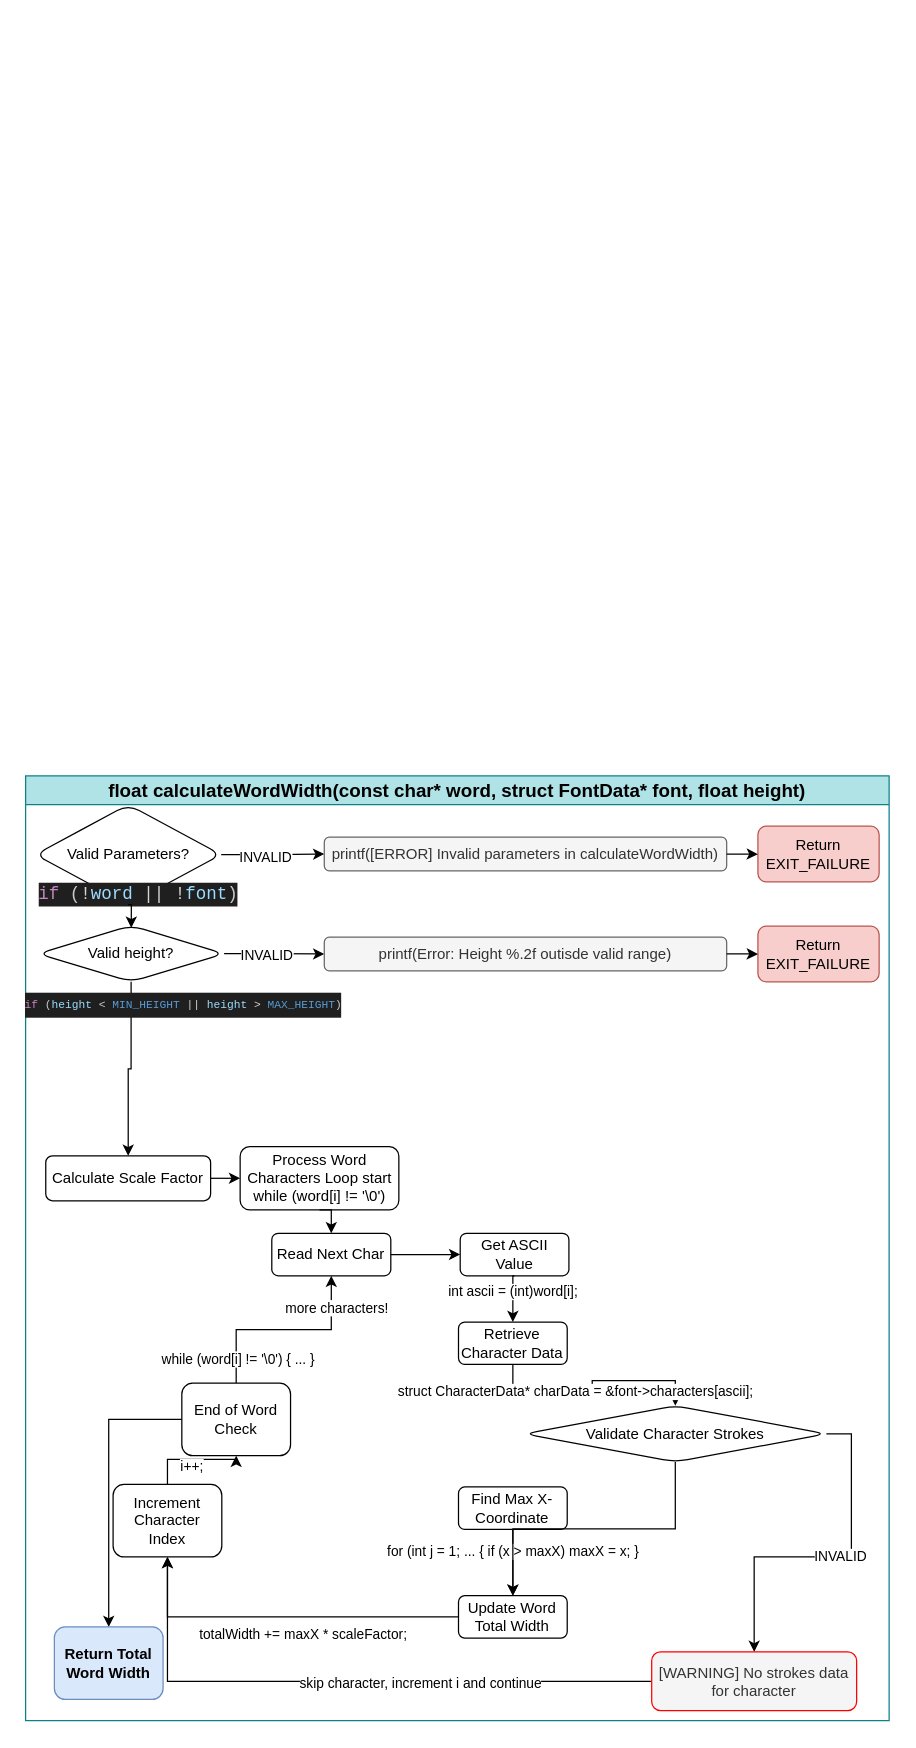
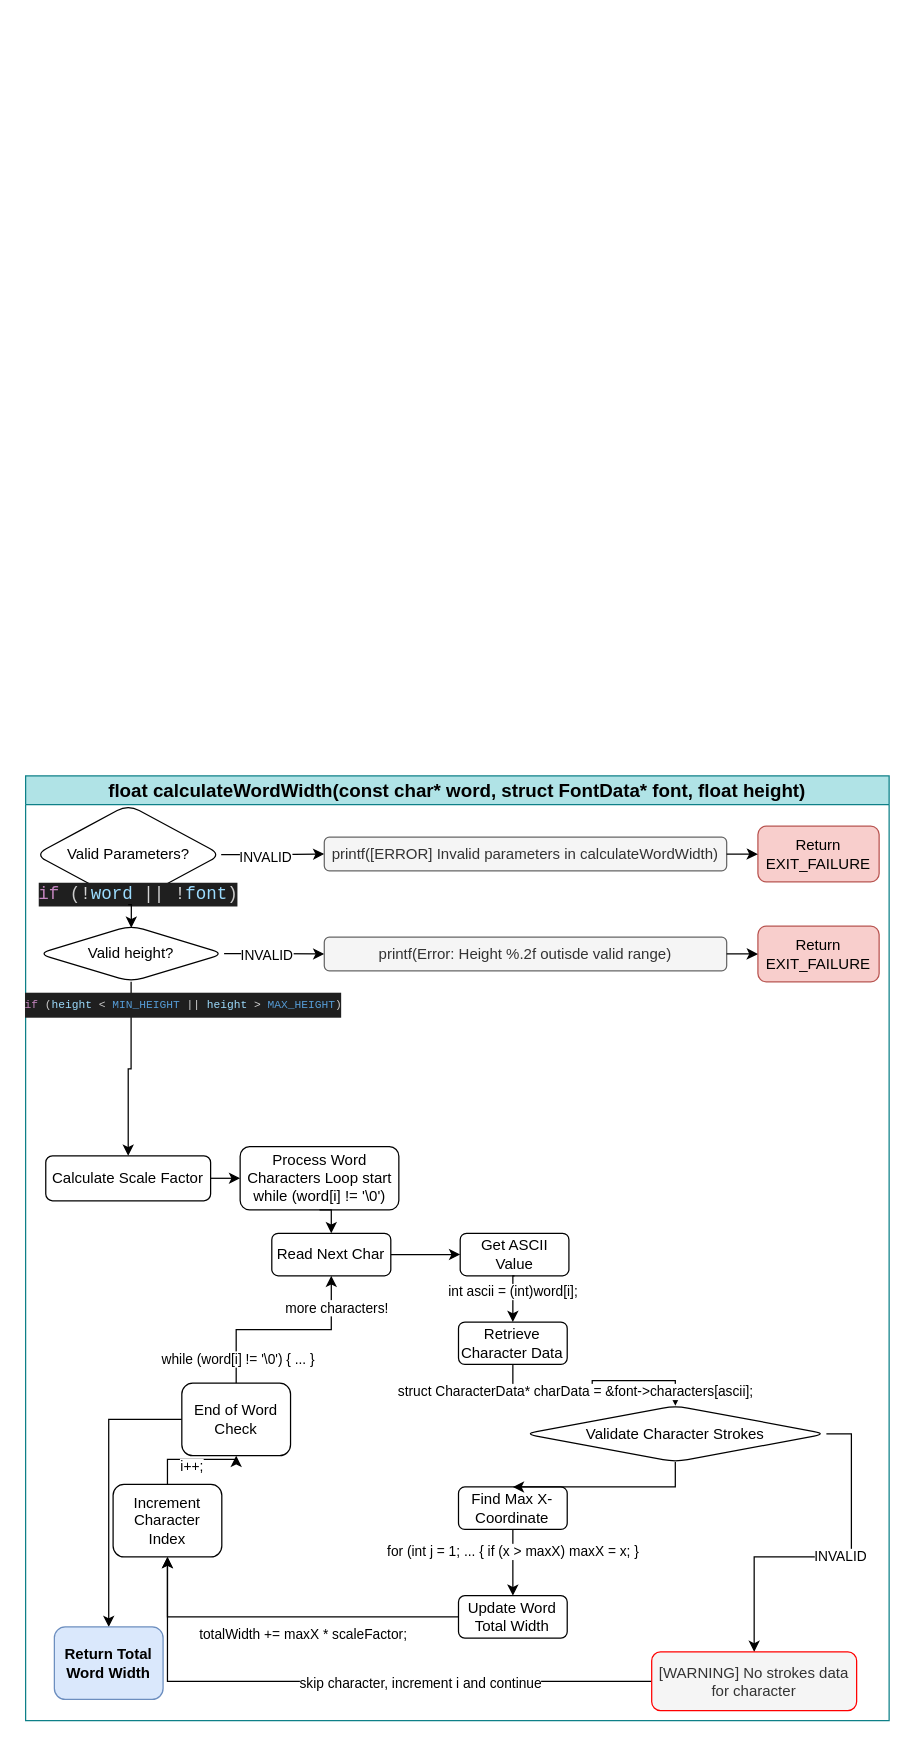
edge "Validate Character Strokes" -> "Update Word Total Width": now "Validate Character Strokes" -> "Find Max X-Coordinate"
